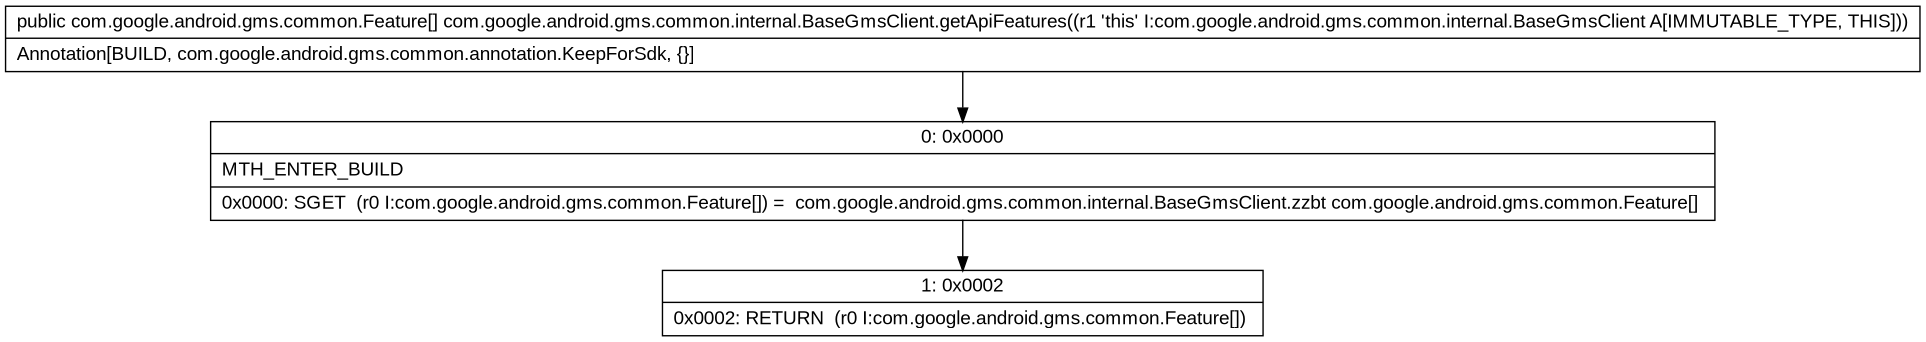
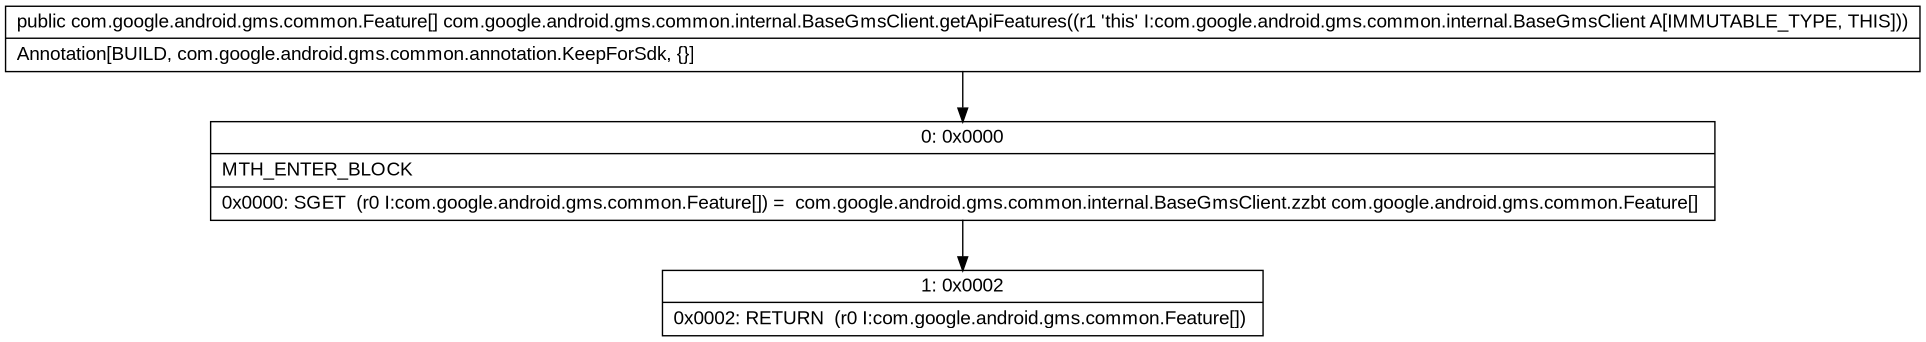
node "0: 0x0000": text "MTH_ENTER_BUILD" -> "MTH_ENTER_BLOCK"
